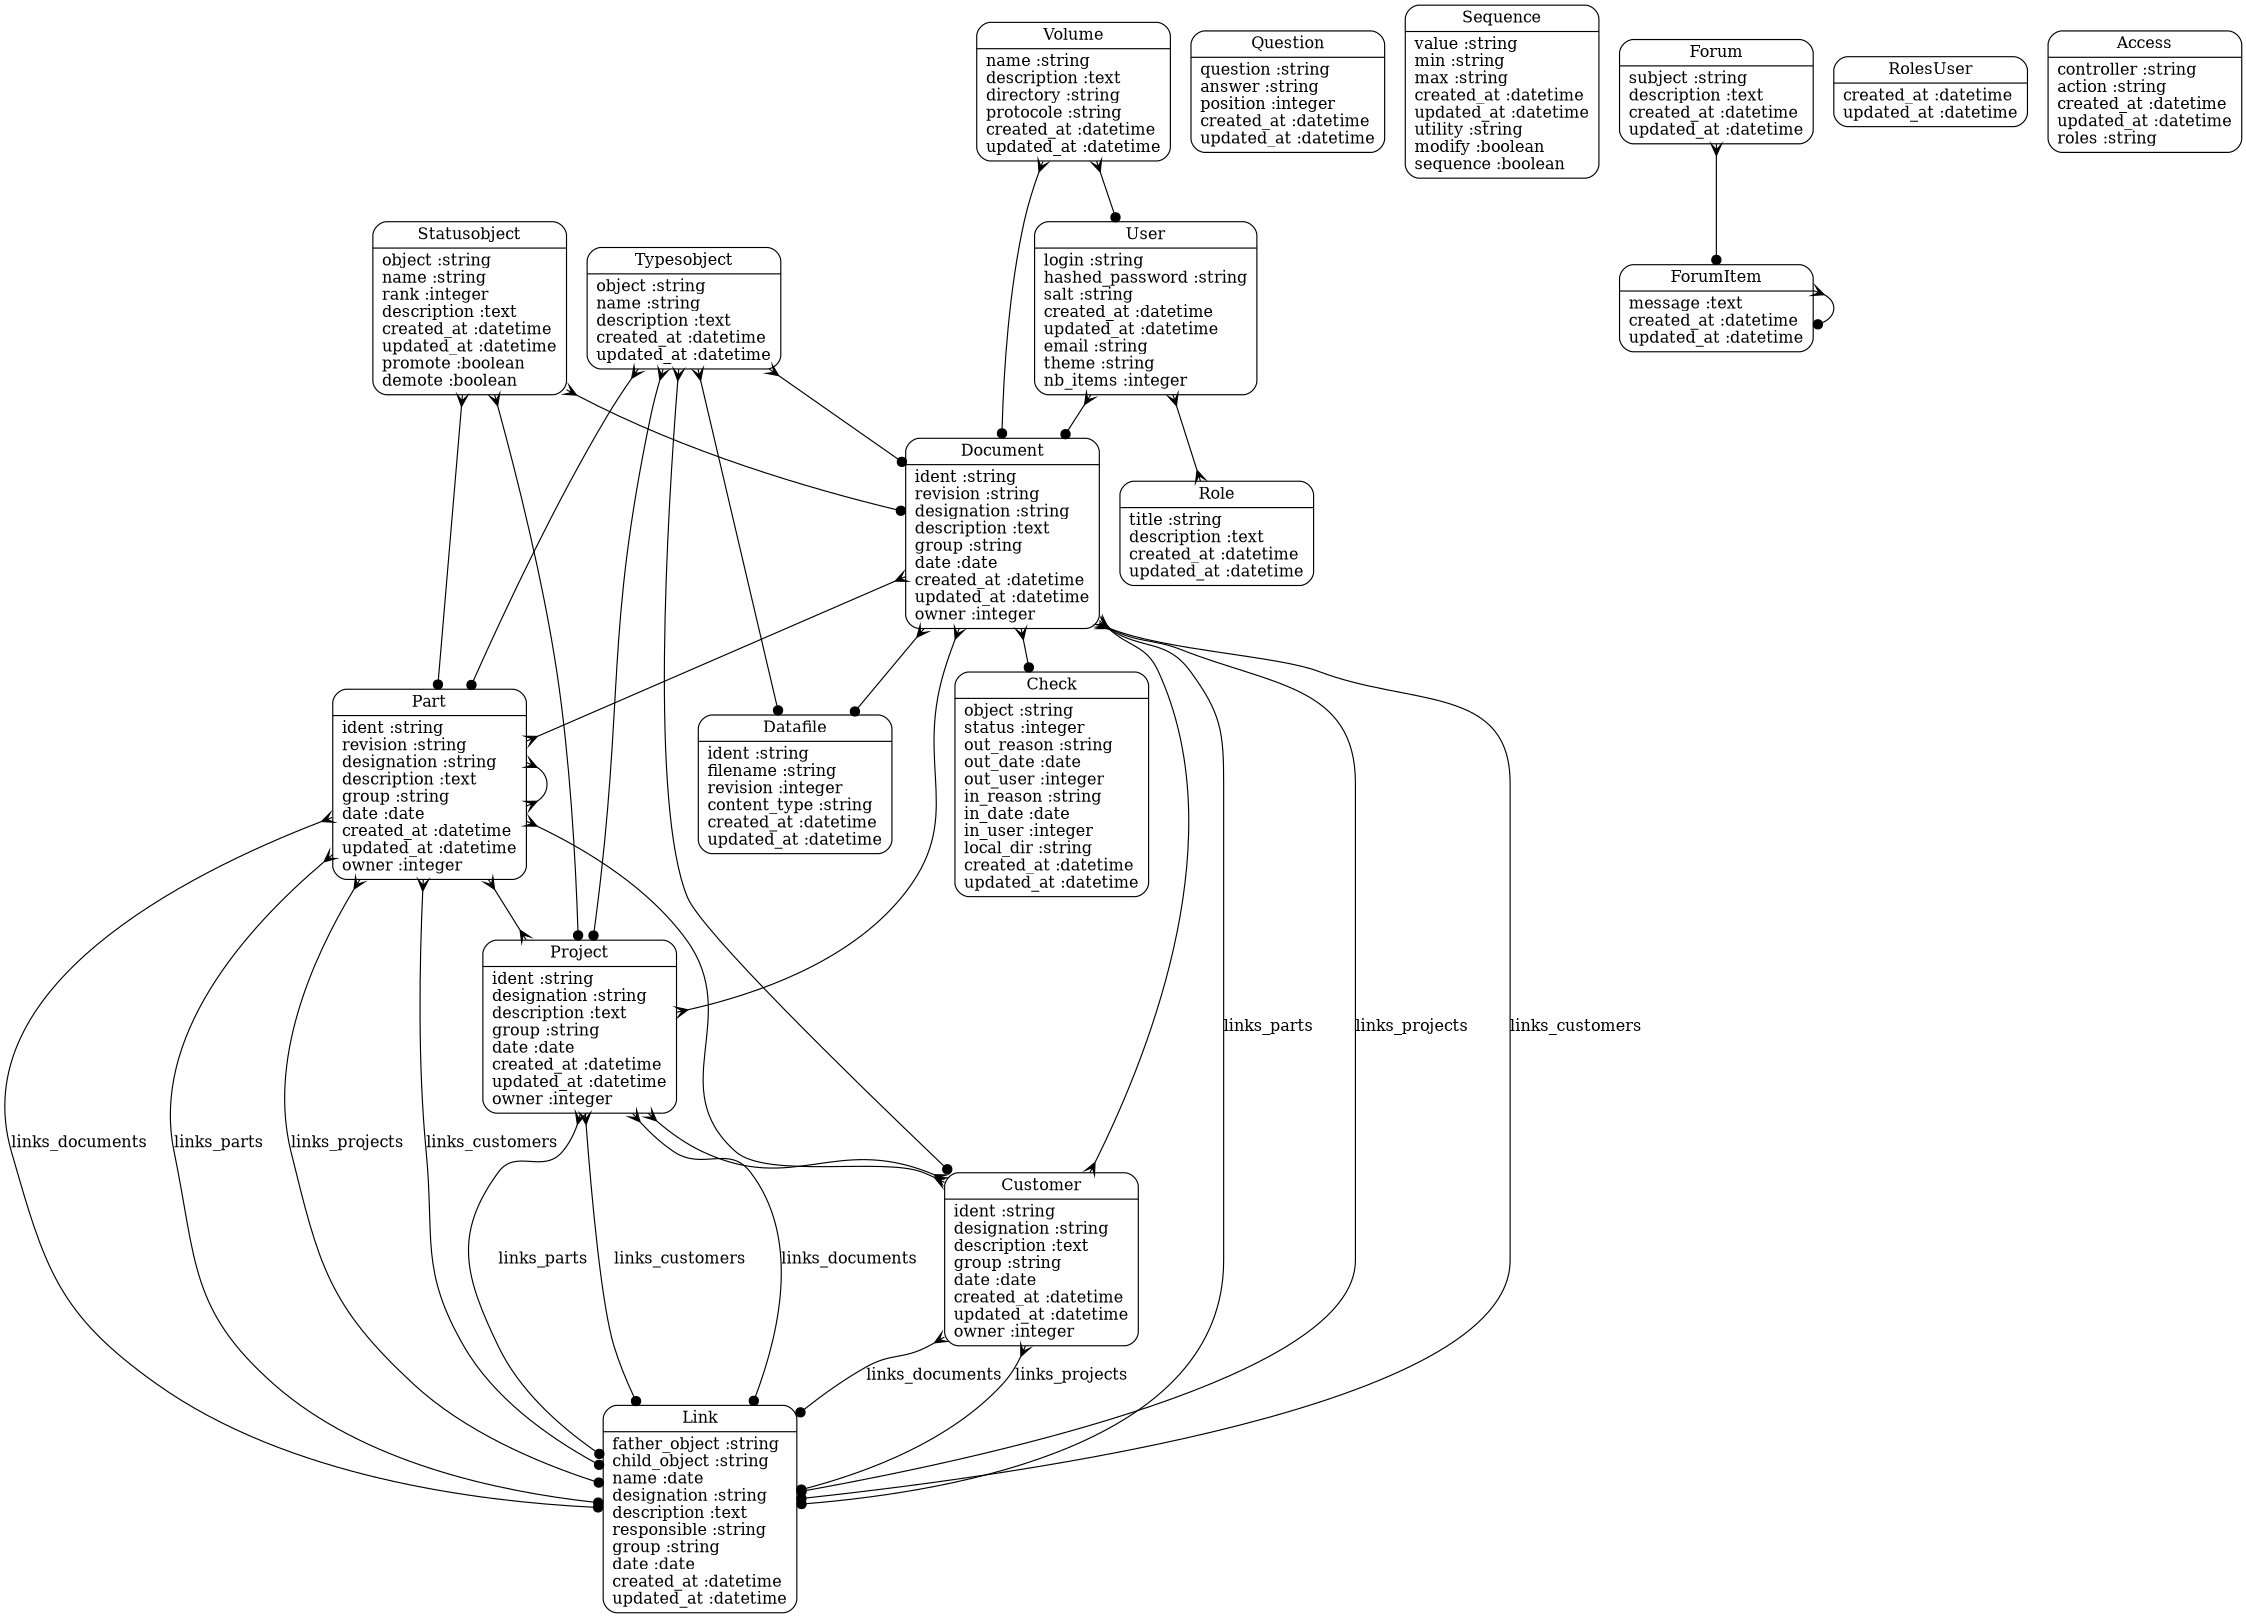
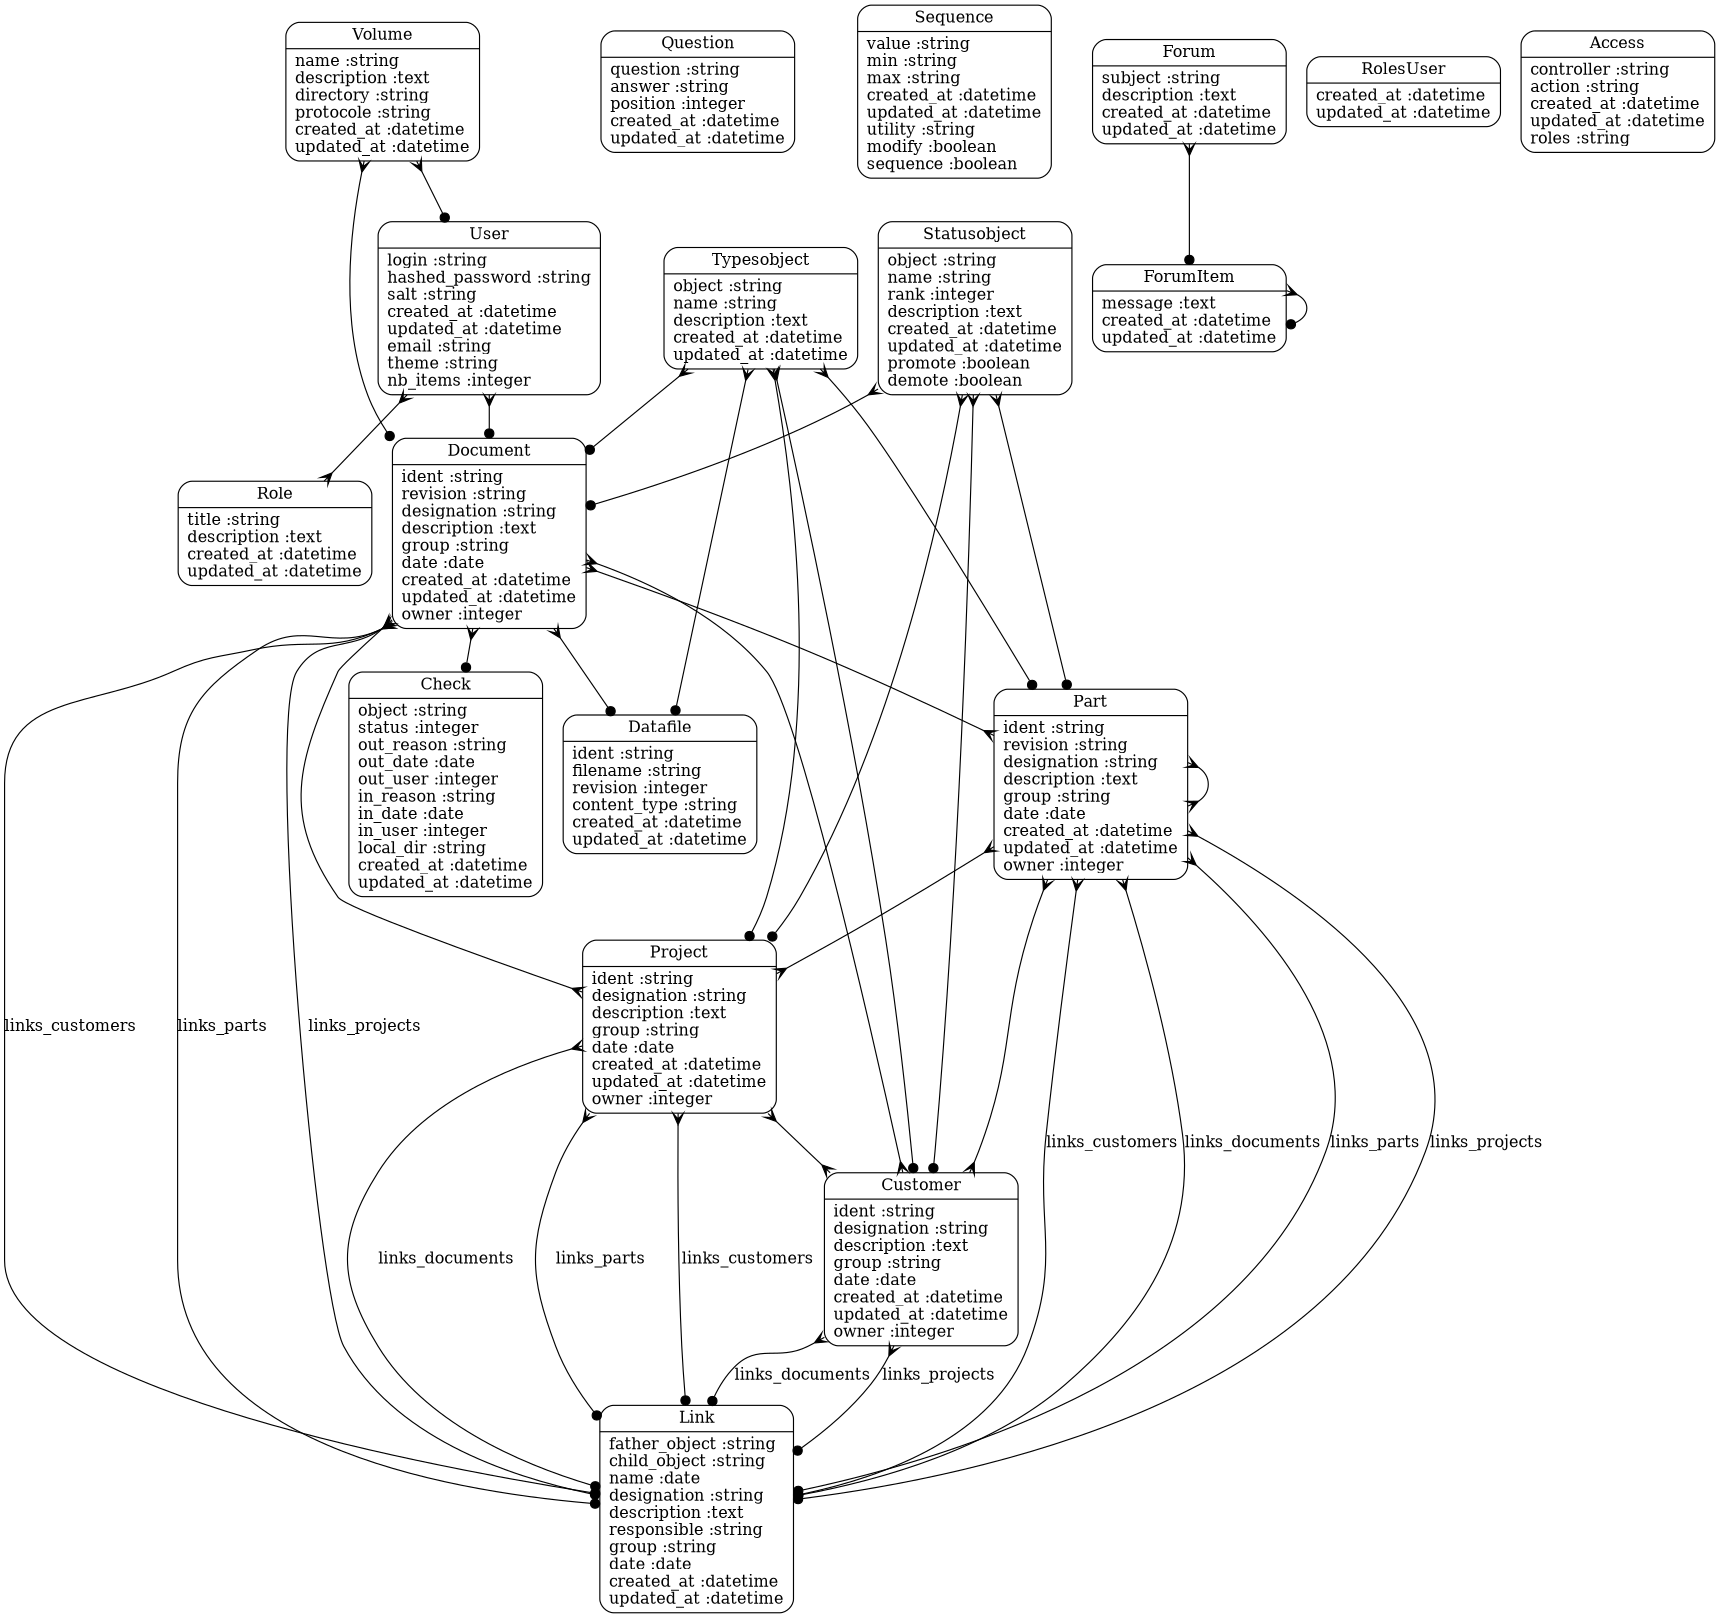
edge "Statusobject" -- "Customer": added
